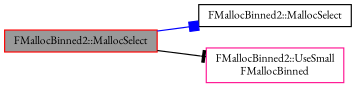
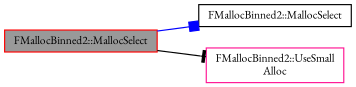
node "FMallocBinned2::UseSmall FMallocBinned": label "FMallocBinned2::UseSmall FMallocBinned" -> "FMallocBinned2::UseSmall Alloc"
